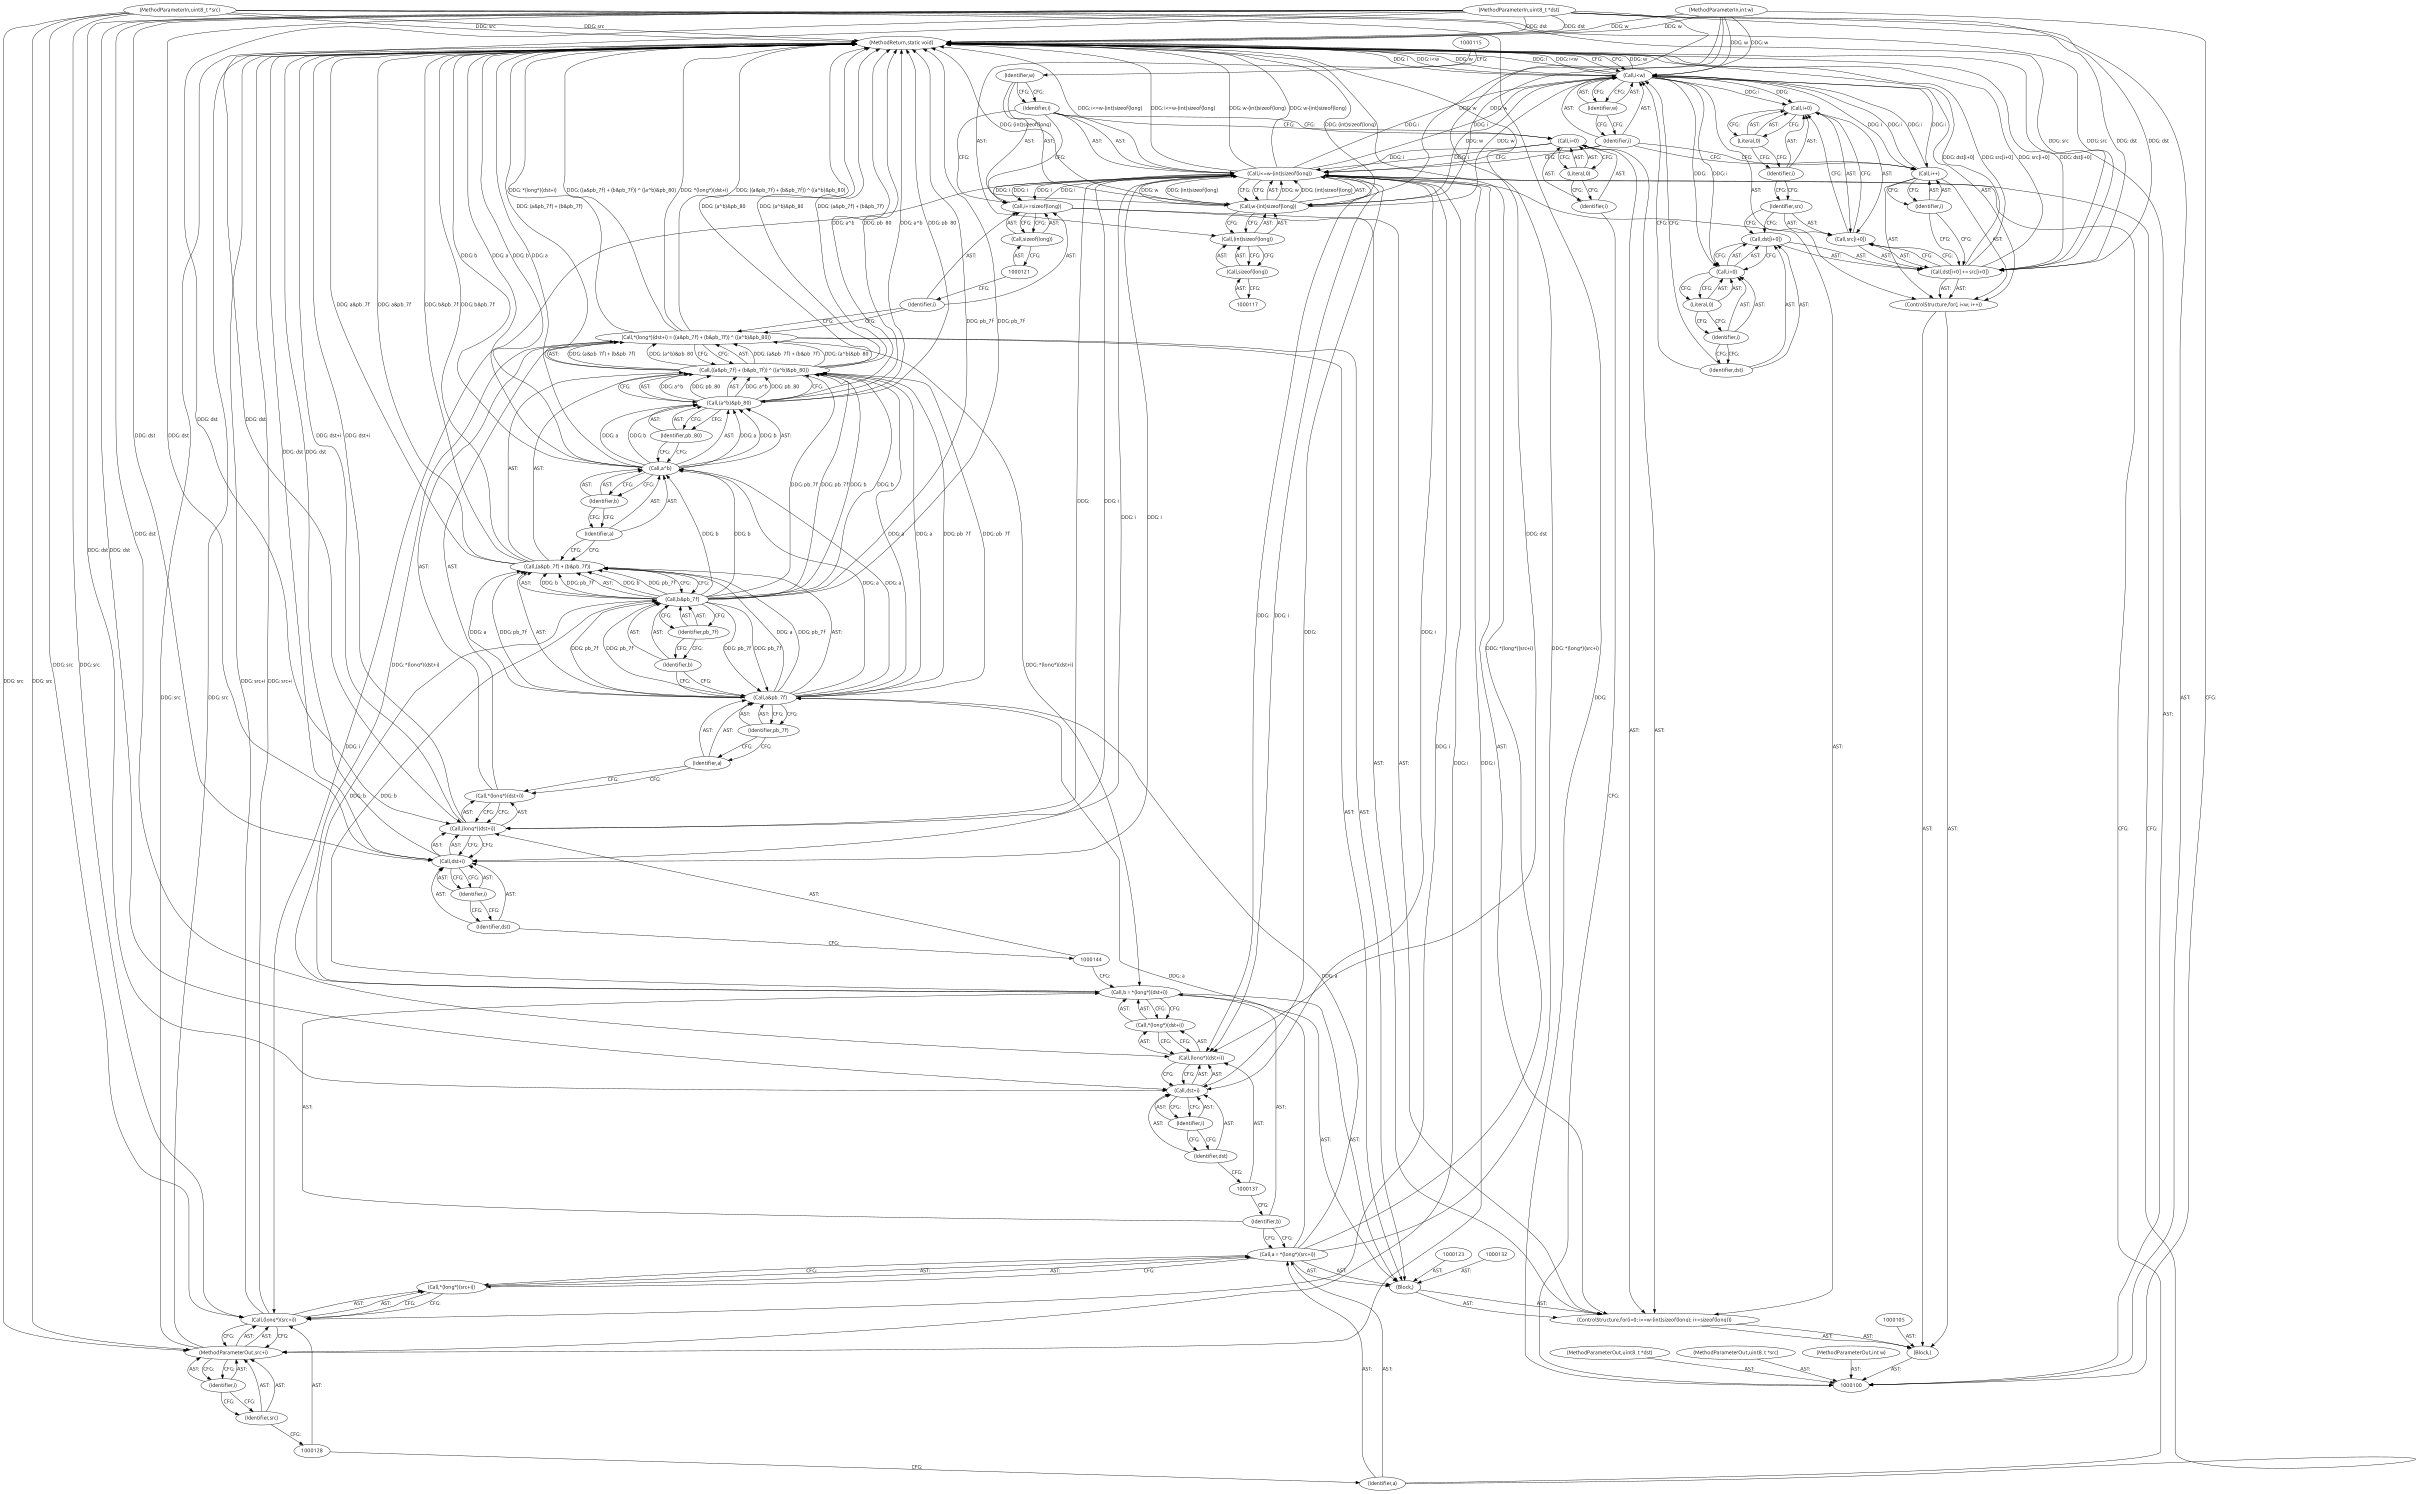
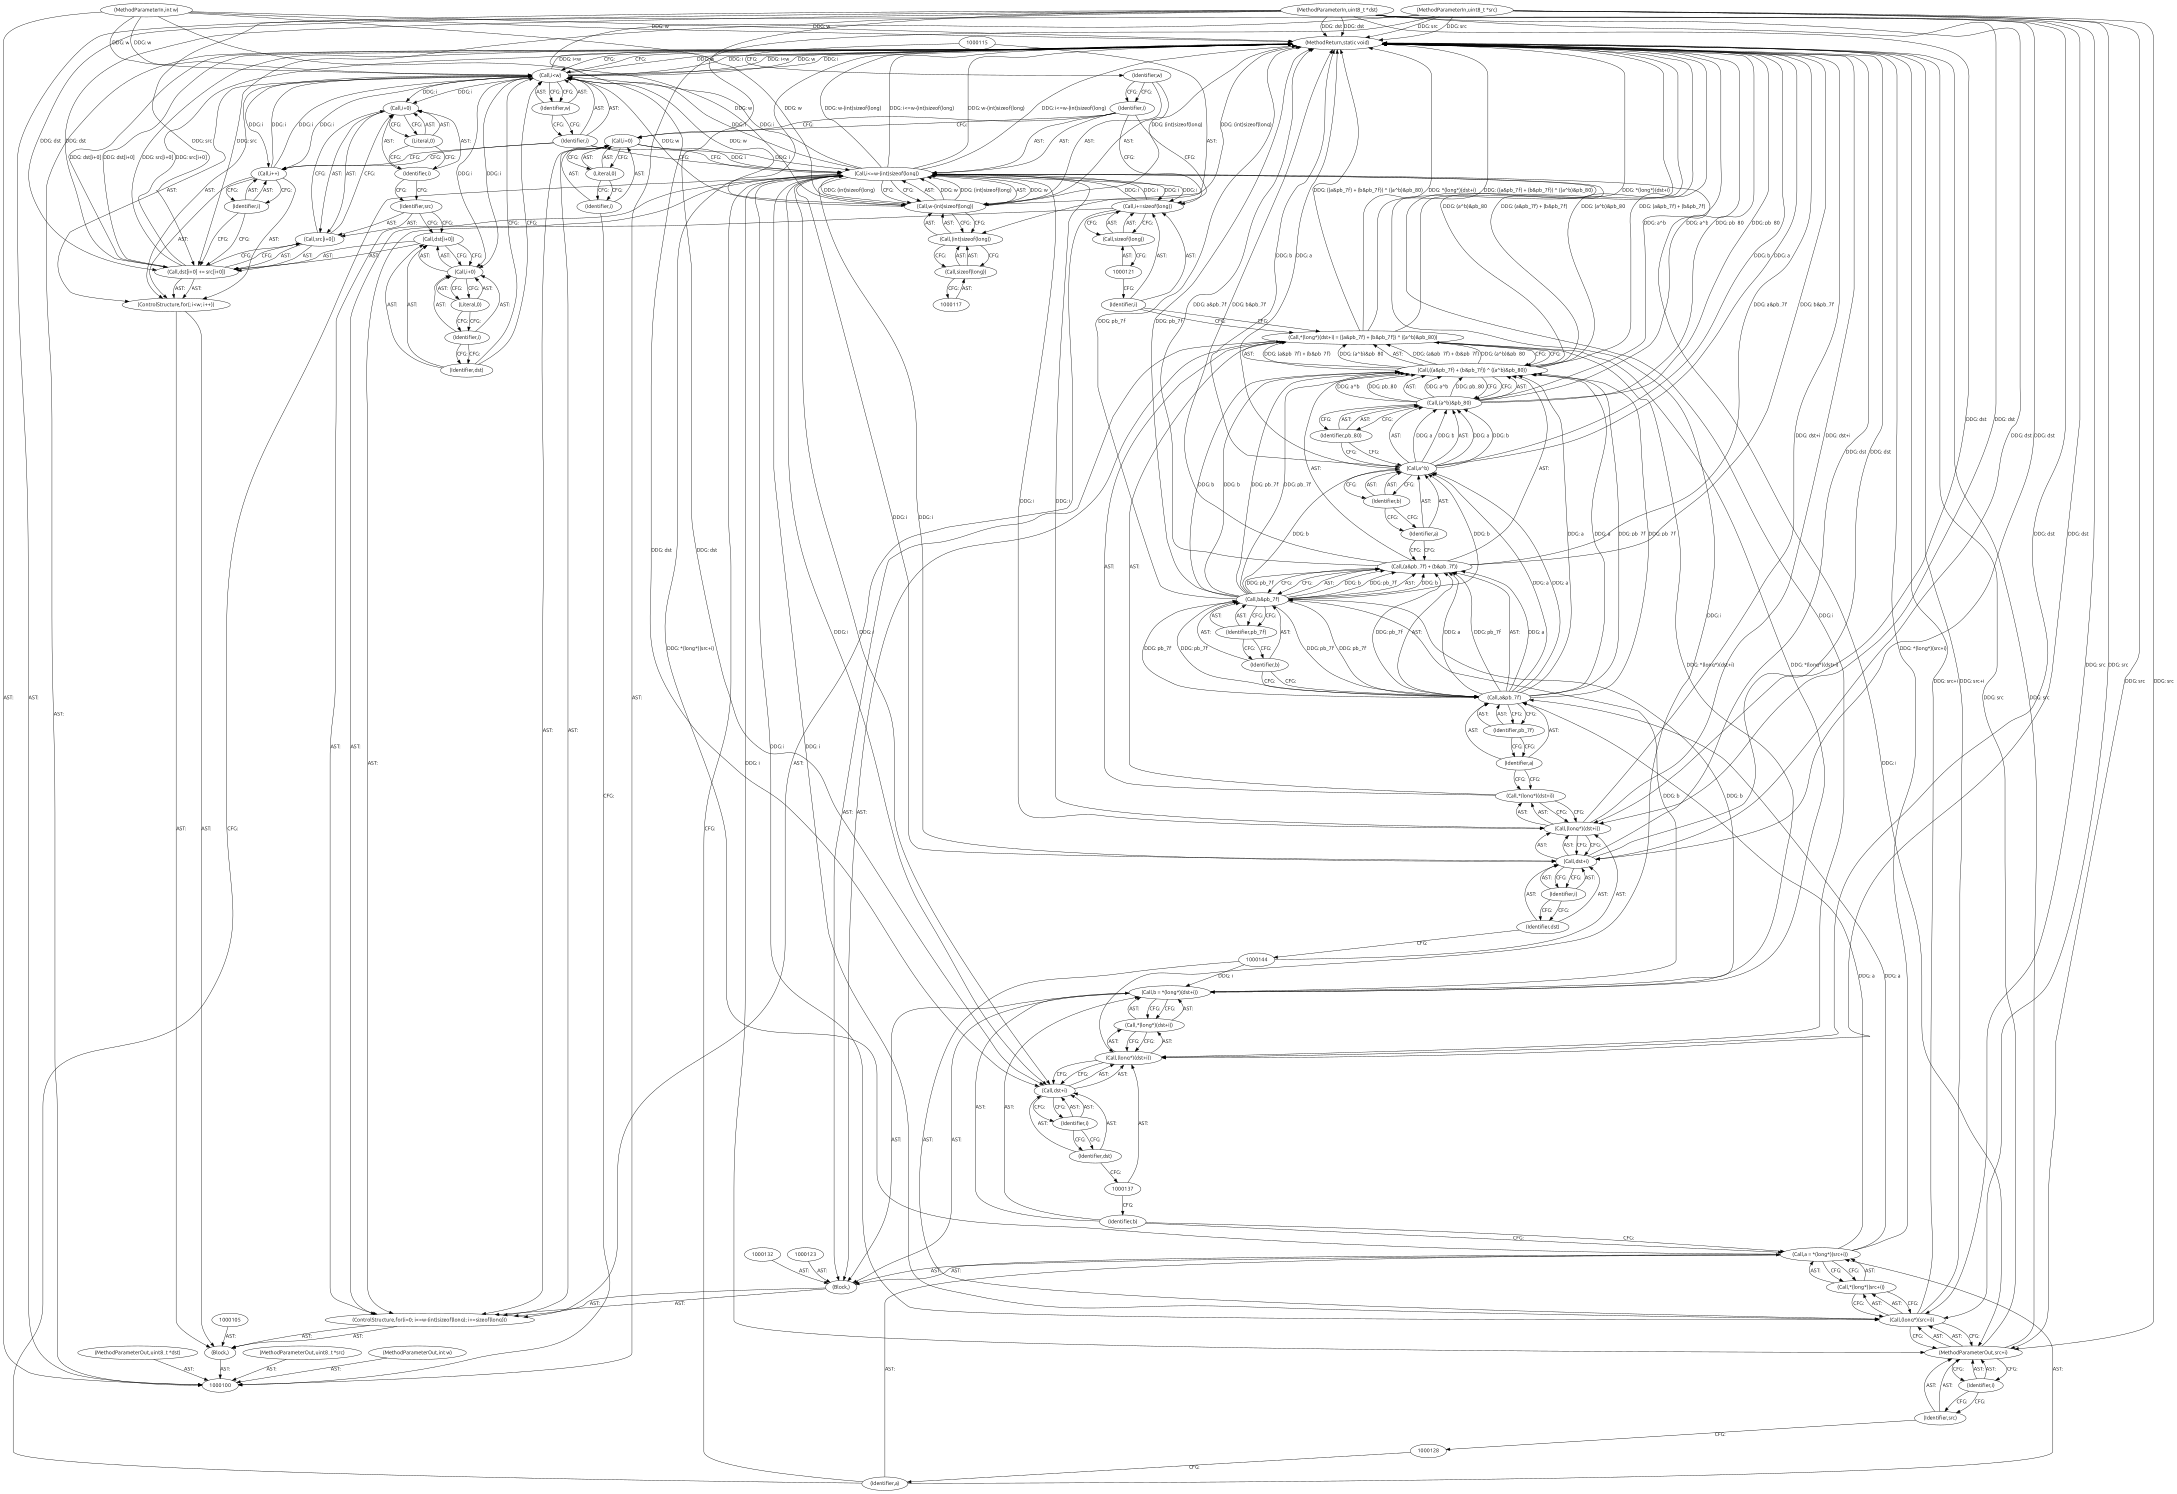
edge "(MethodParameterIn,uint8_t *src)" -> "1000100": label "DDG: " -> "AST: "
edge "(MethodParameterIn,int w)" -> "1000100": label "CFG: " -> "AST: "
edge "1000144" -> "(Call,b = *(long*)(dst+i))": label "CFG: " -> "DDG: i"
edge "1000128" -> "(Call,(long*)(src+i))": now "1000144" -> "(Call,(long*)(src+i))"
